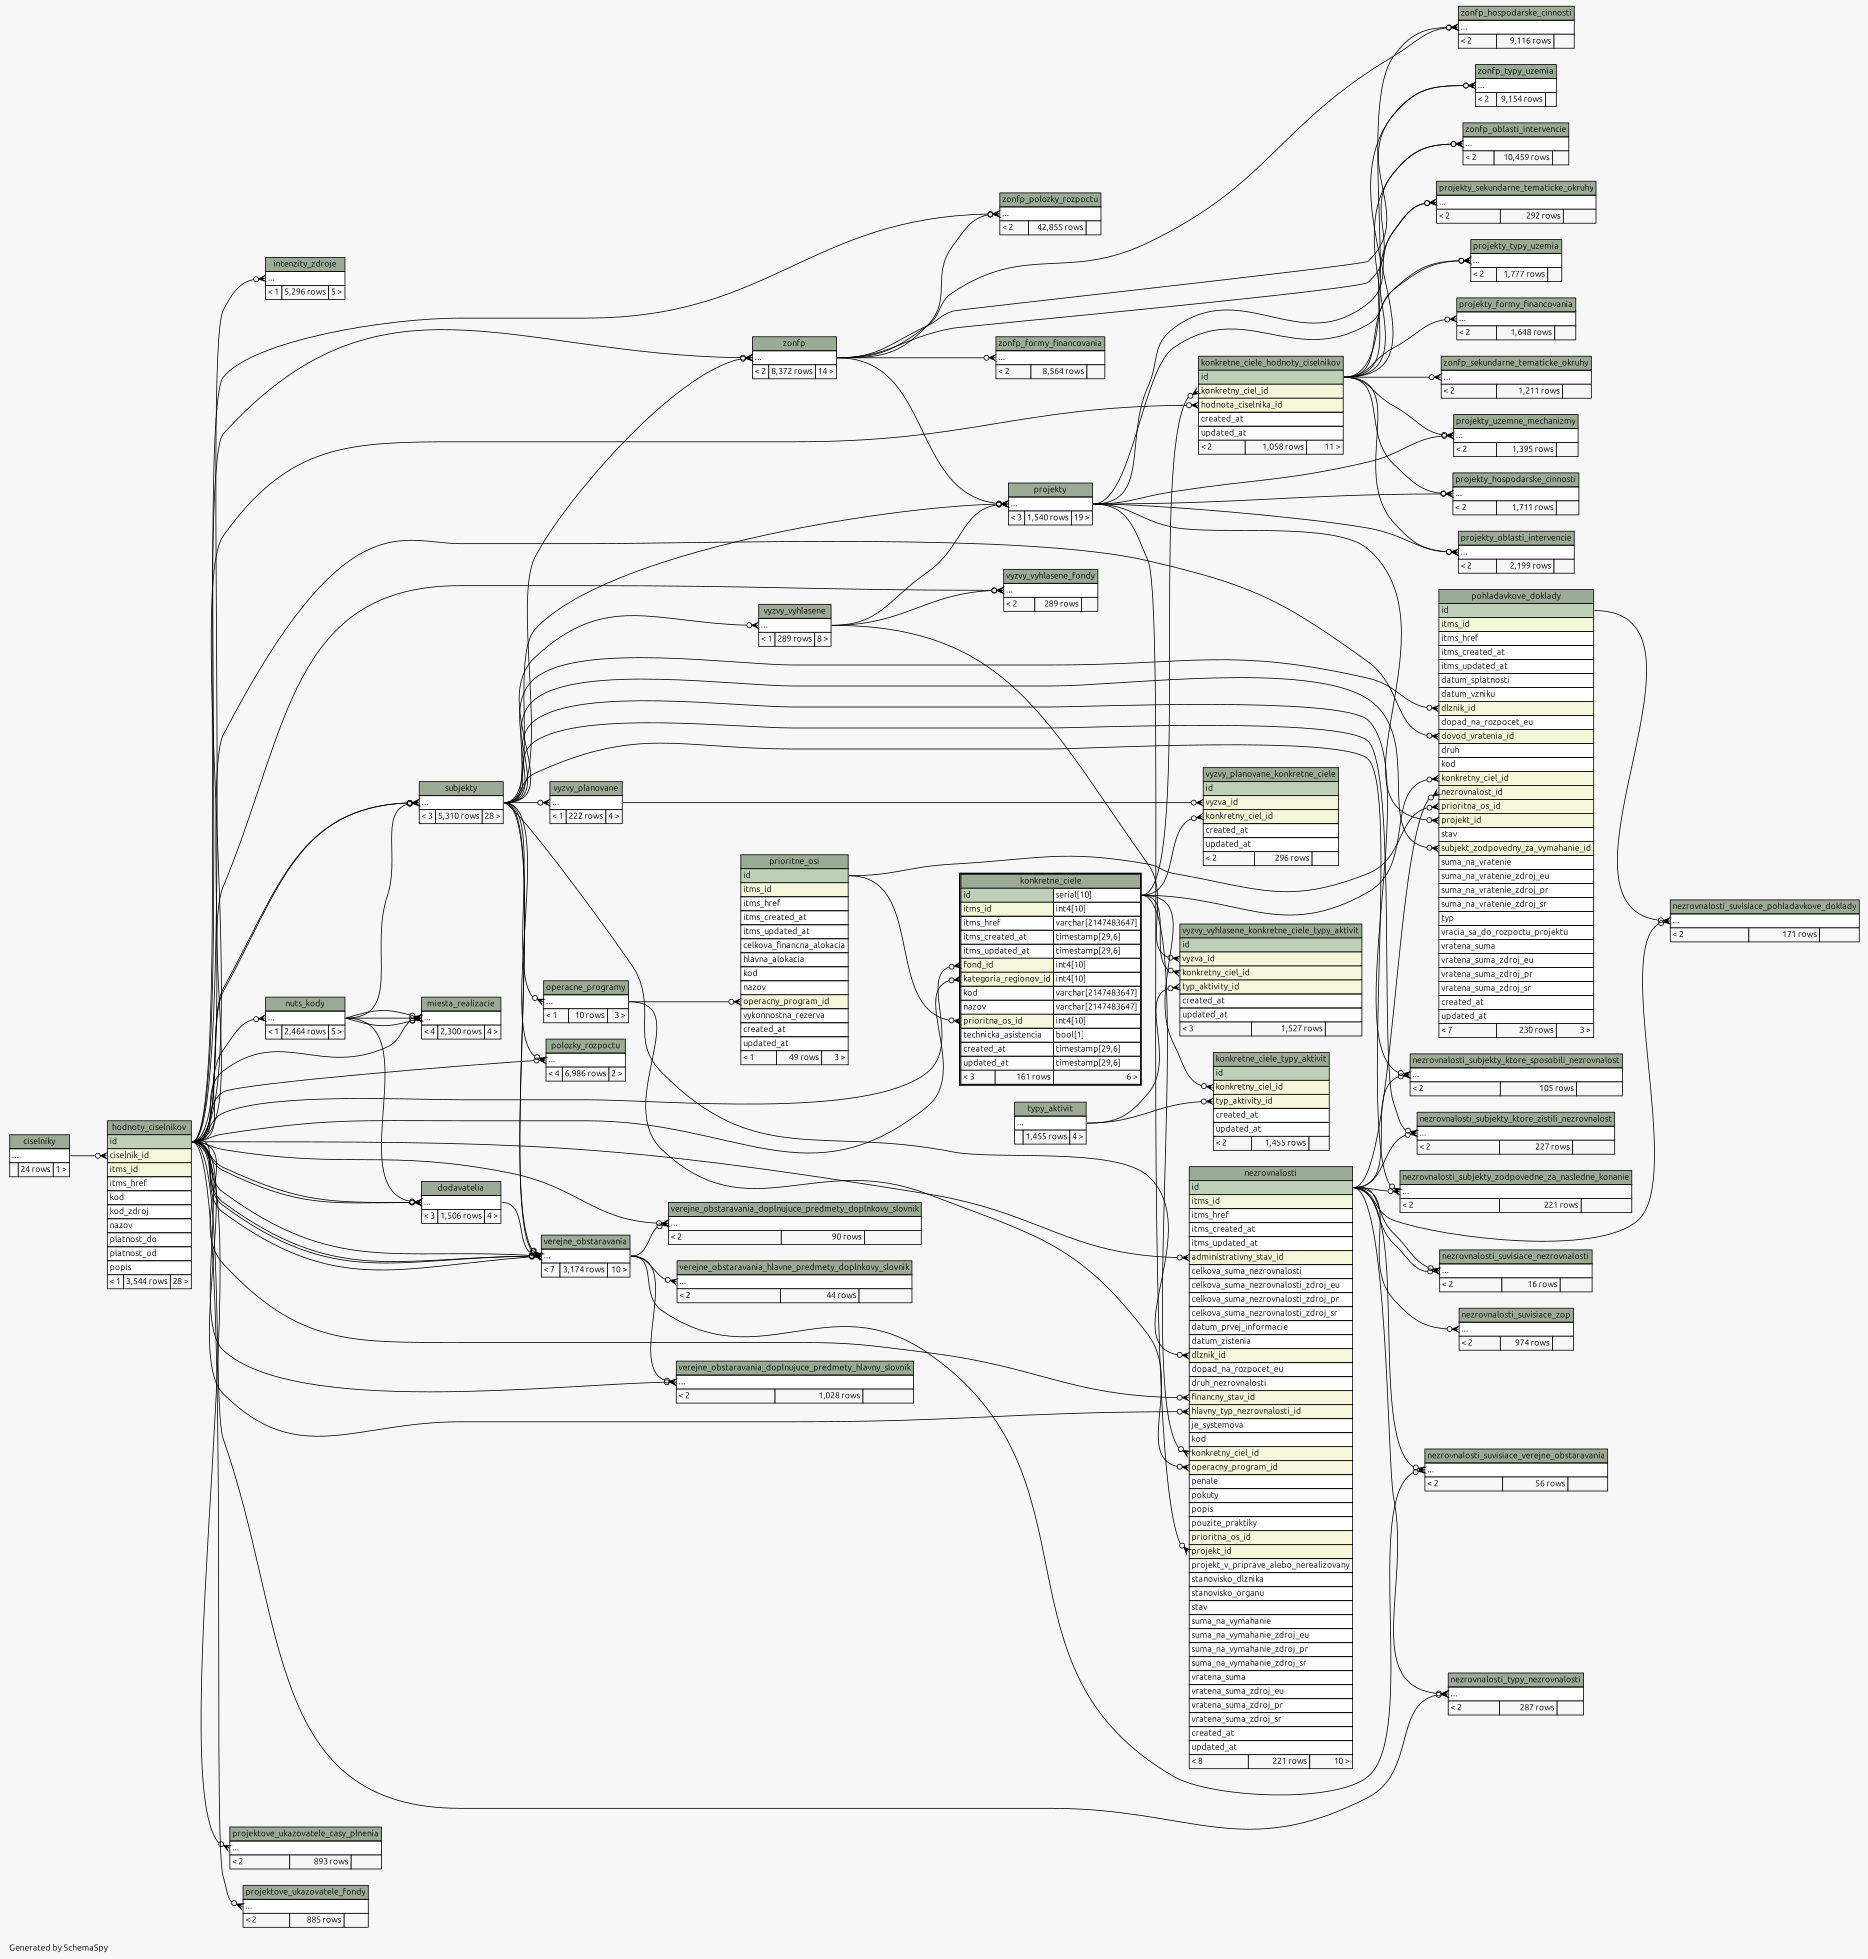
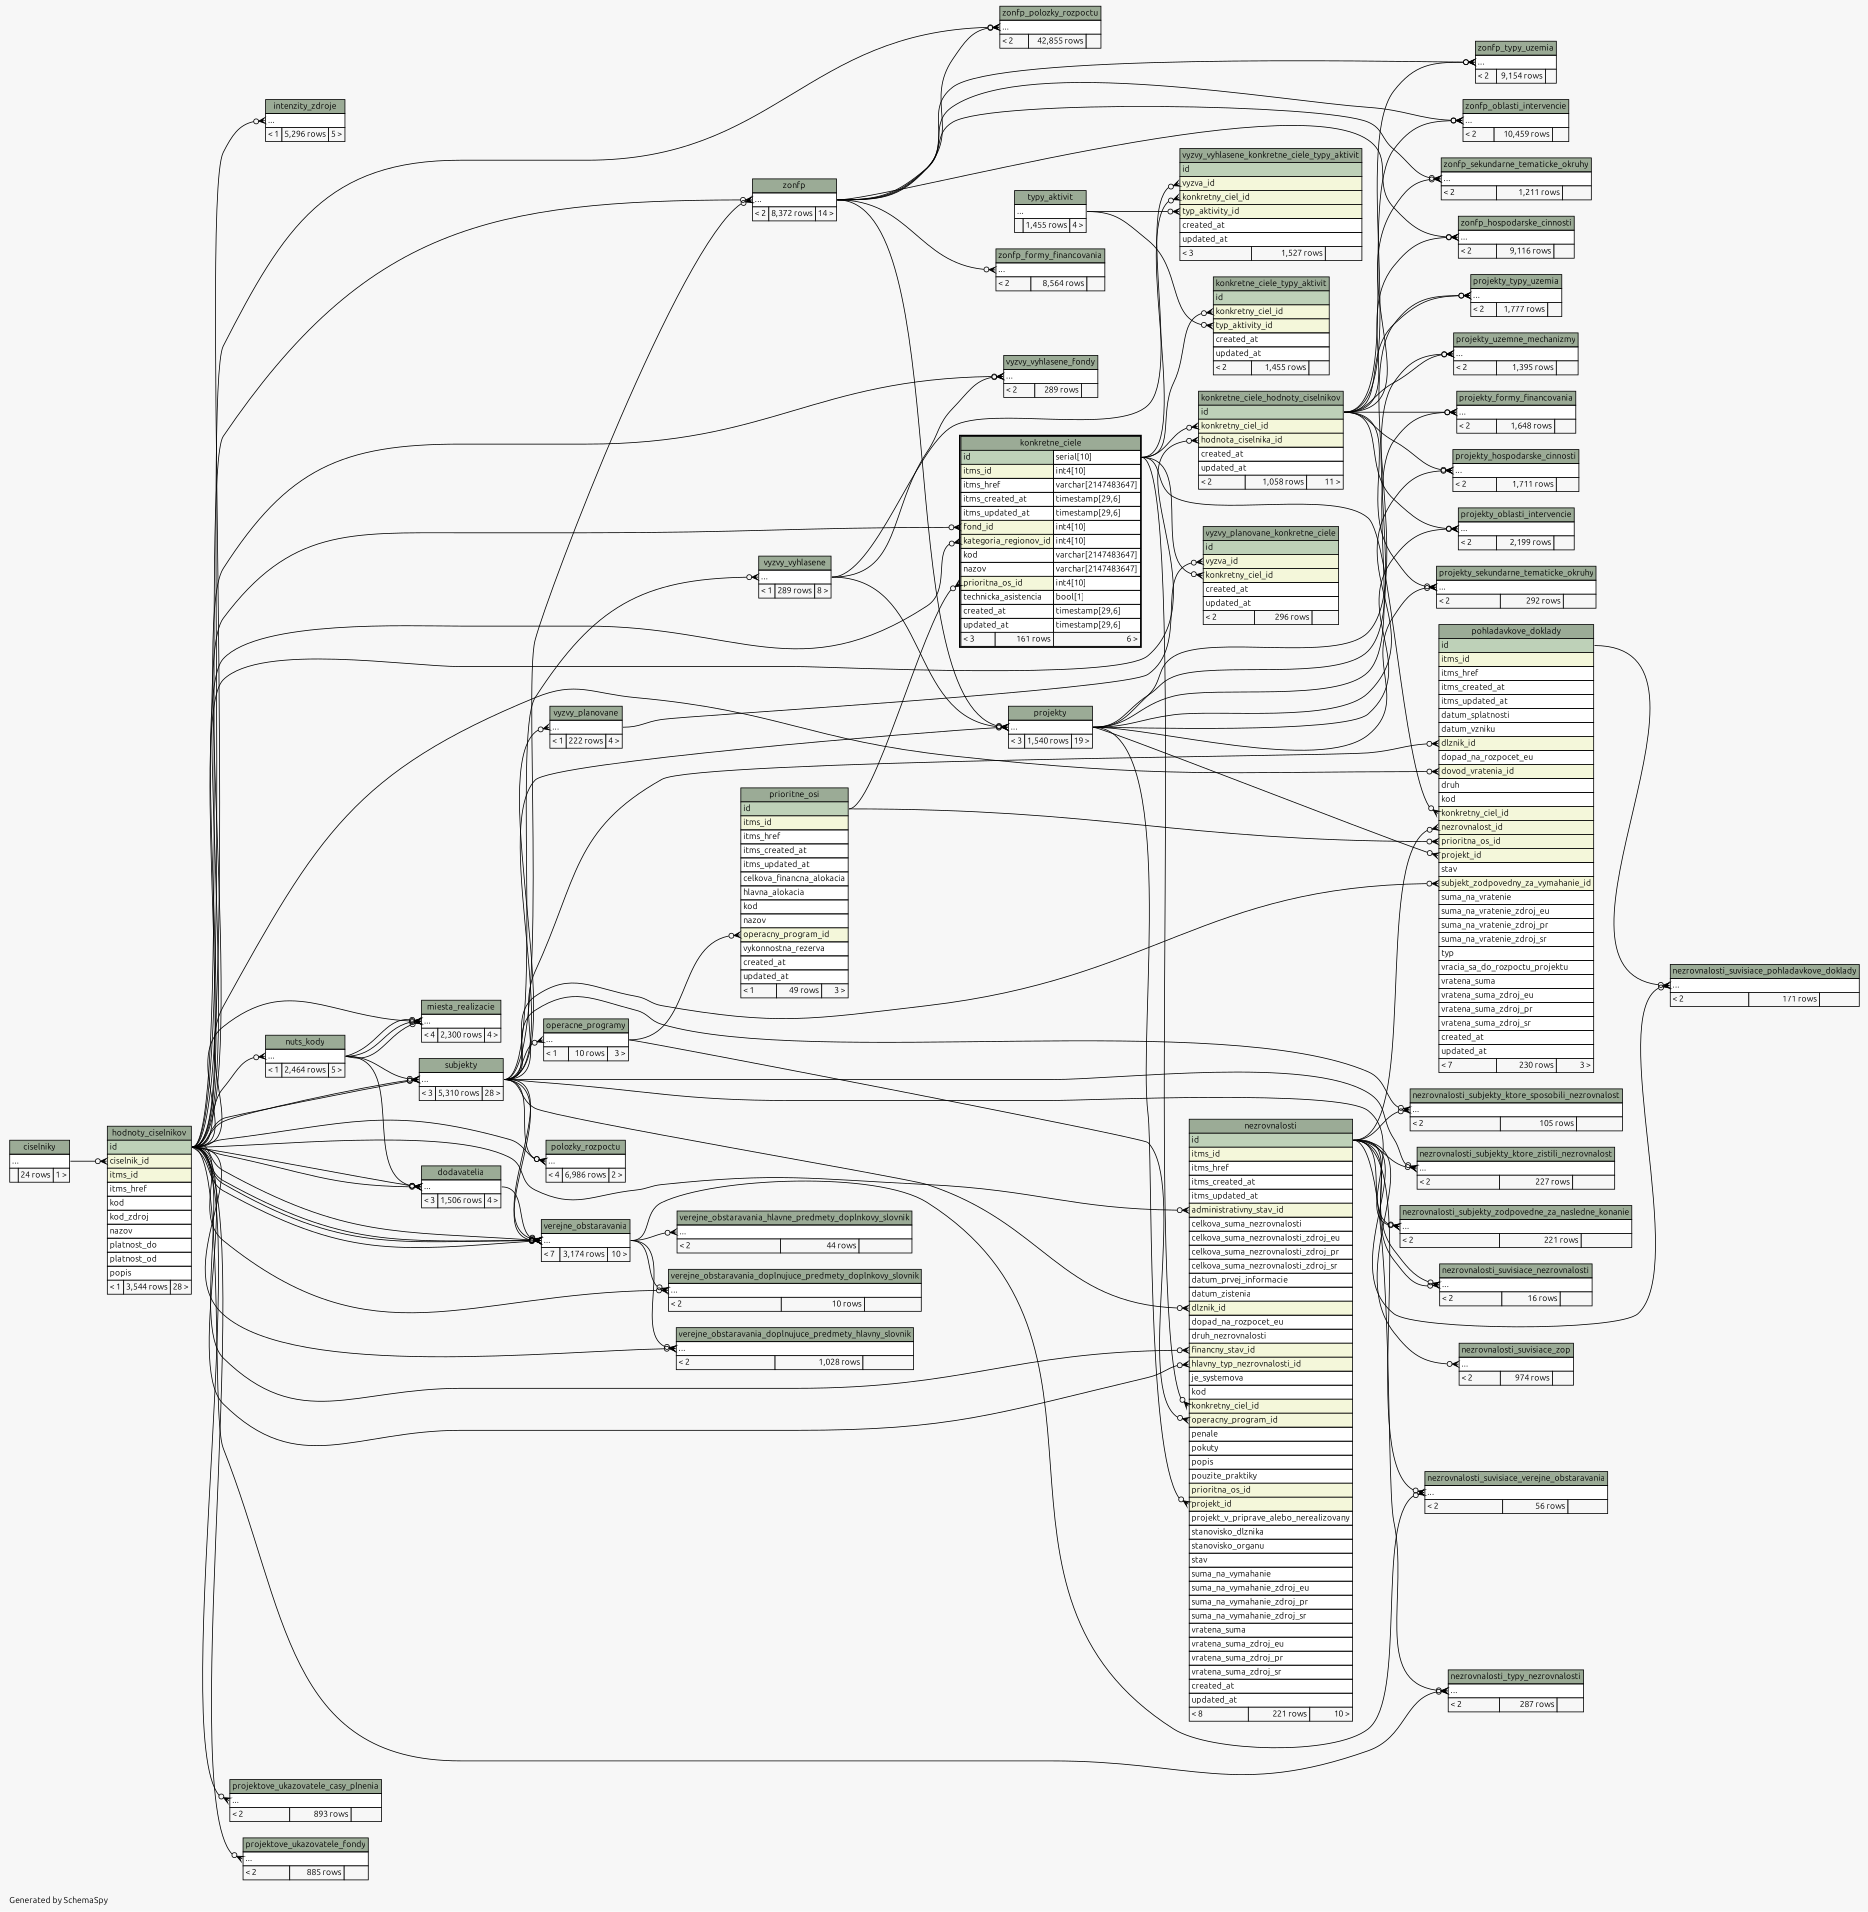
edge "zonfp" -> "zonfp_sekundarne_tematicke_okruhy": added
edge "projekty" -> "projekty_formy_financovania": added
node "verejne_obstaravania_doplnujuce_predmety_doplnkovy_slovnik": text "90 rows" -> "10 rows"
